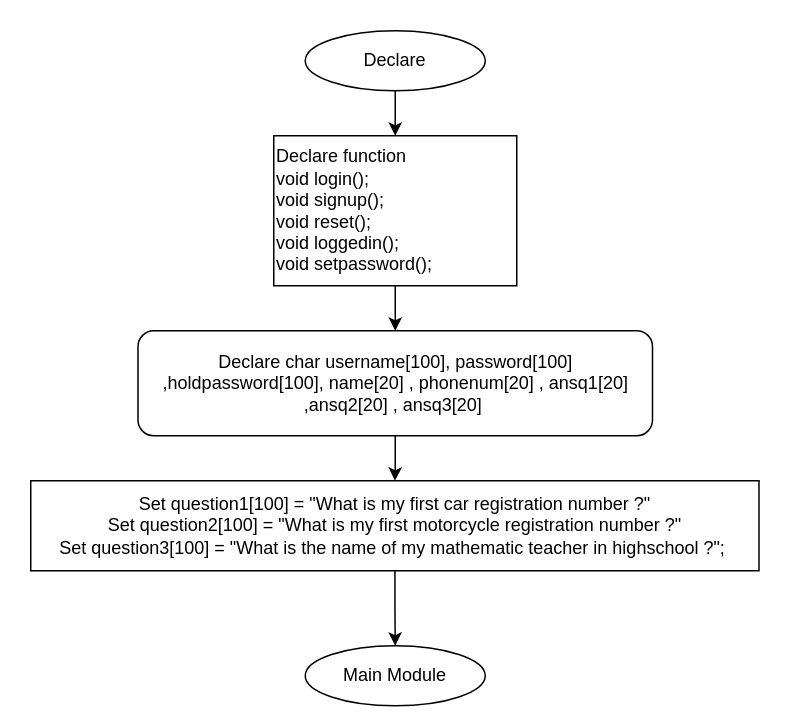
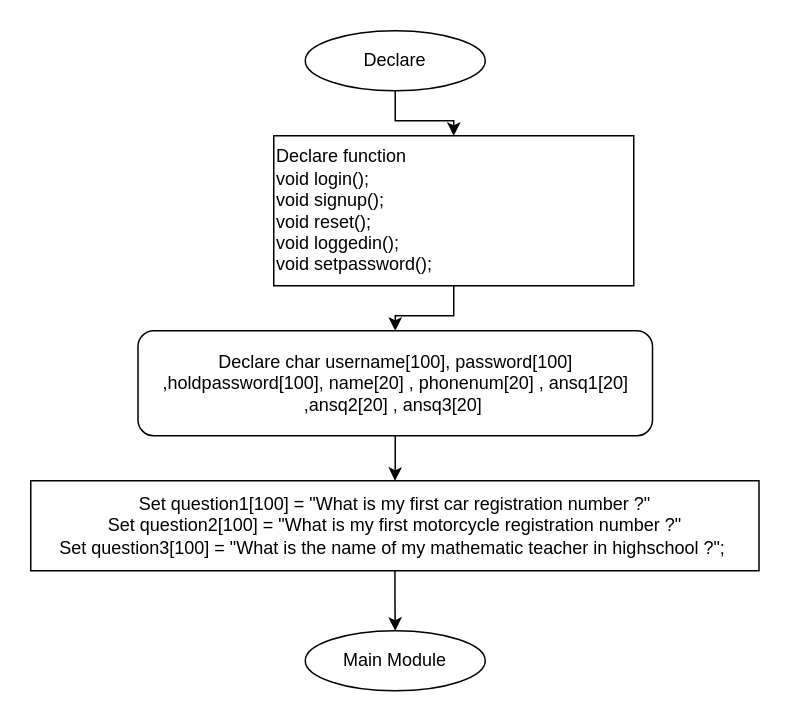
node "Declare function void login(); void signup(); void reset(); void loggedin(); void setpassword();": size 243x150 -> 360x150
node "Main Module": moved (395, 676) -> (395, 661)
